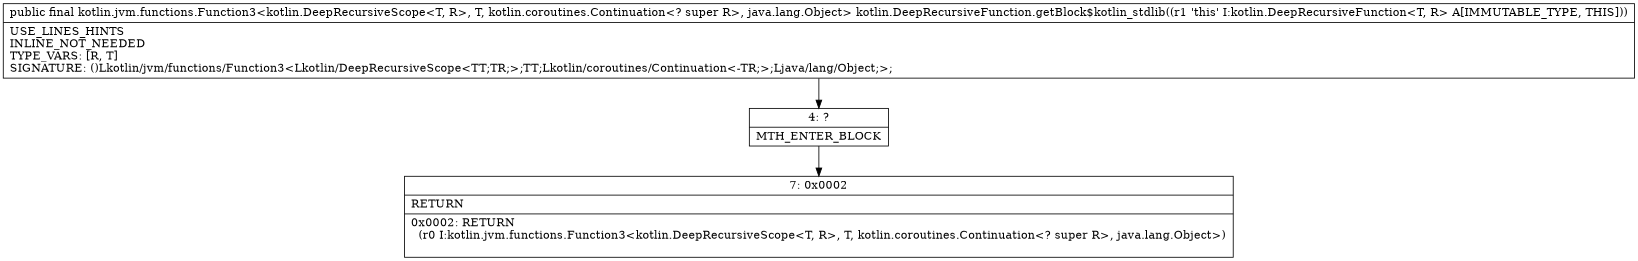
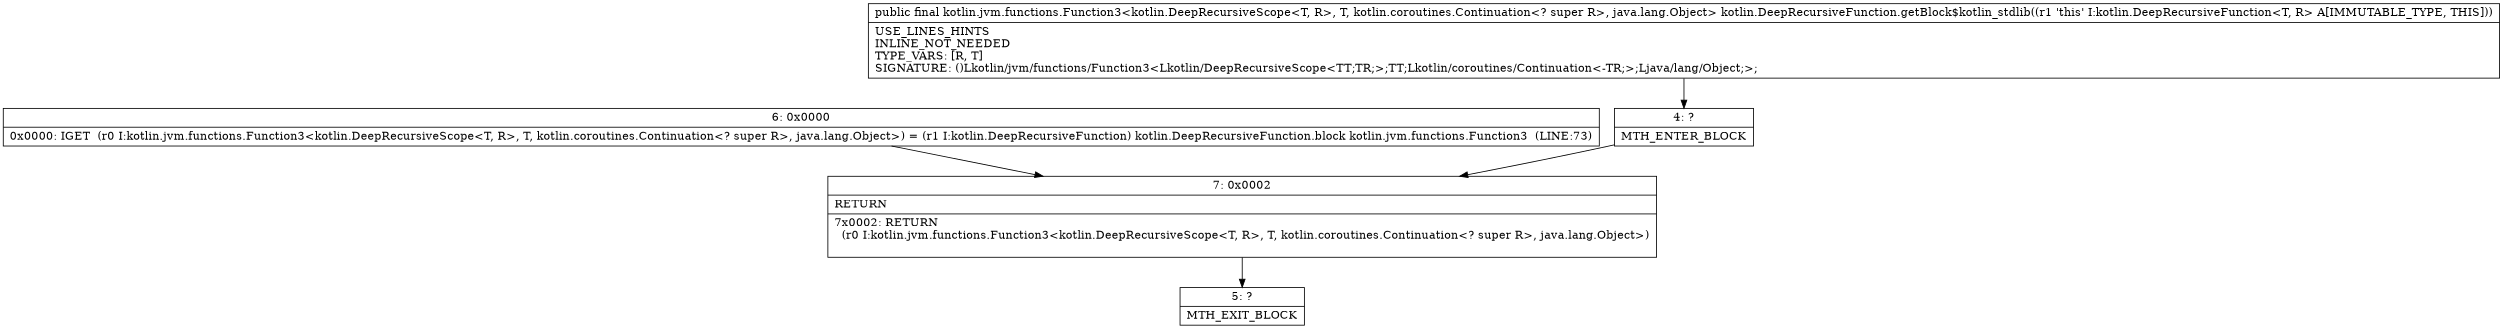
node "6: 0x0000": added
node "7: 0x0002": text "0x0002: RETURN" -> "7x0002: RETURN"
node "5: ?": added
